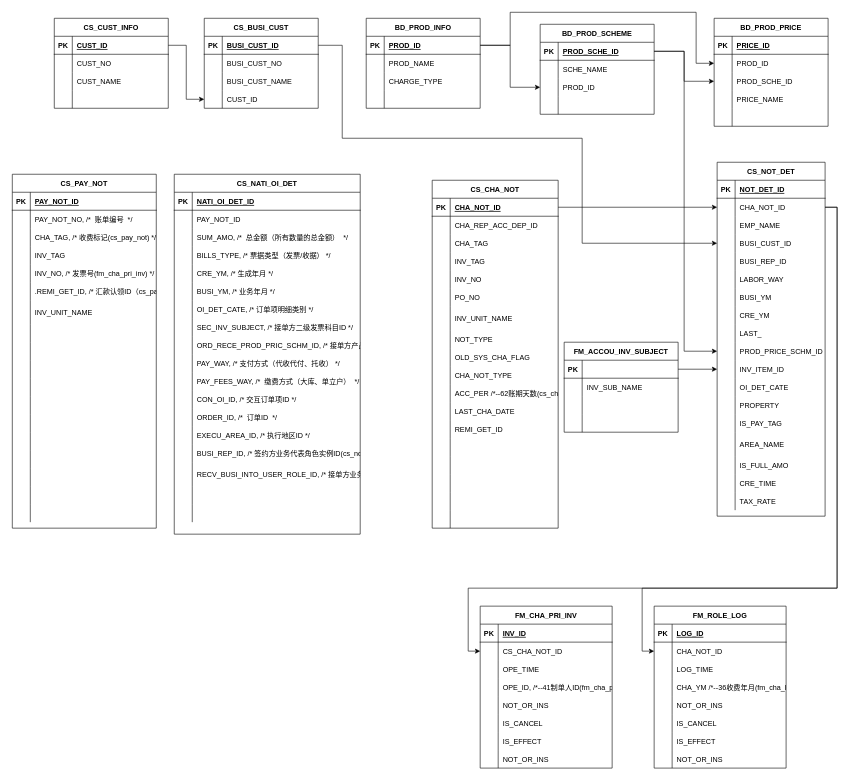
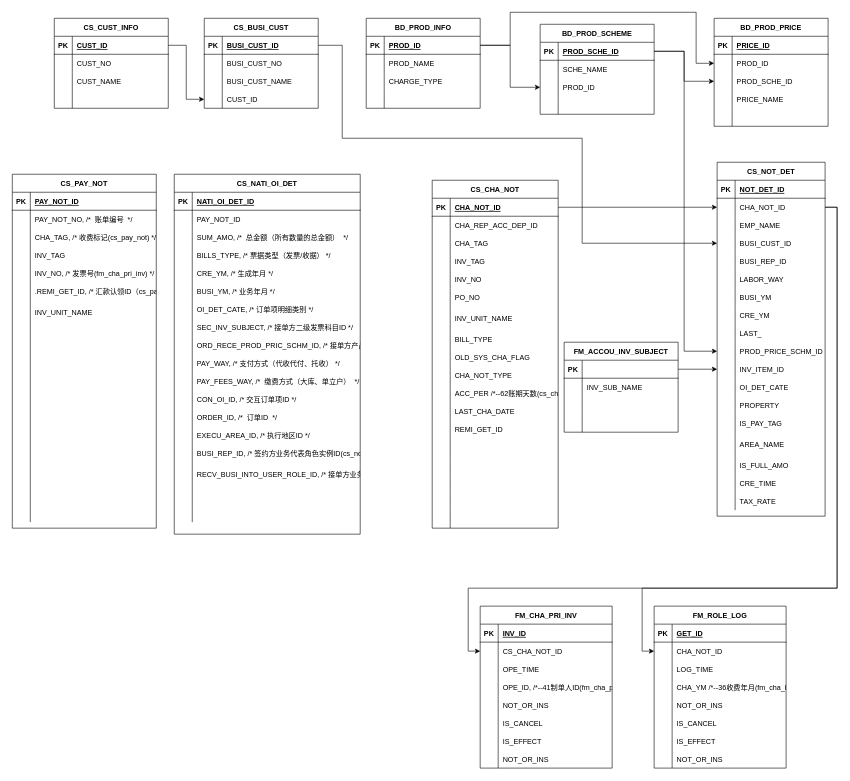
node "NOT_TYPE": label "NOT_TYPE" -> "BILL_TYPE"
node "LOG_ID": label "LOG_ID" -> "GET_ID"
